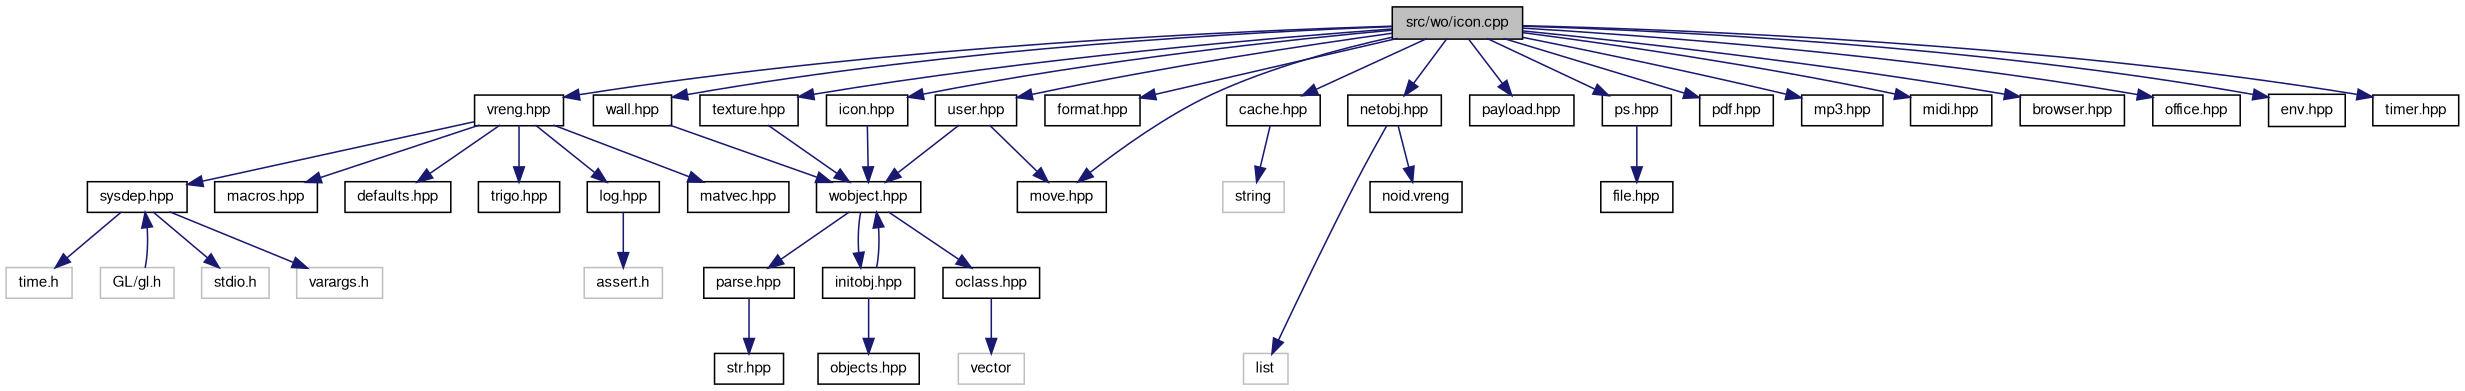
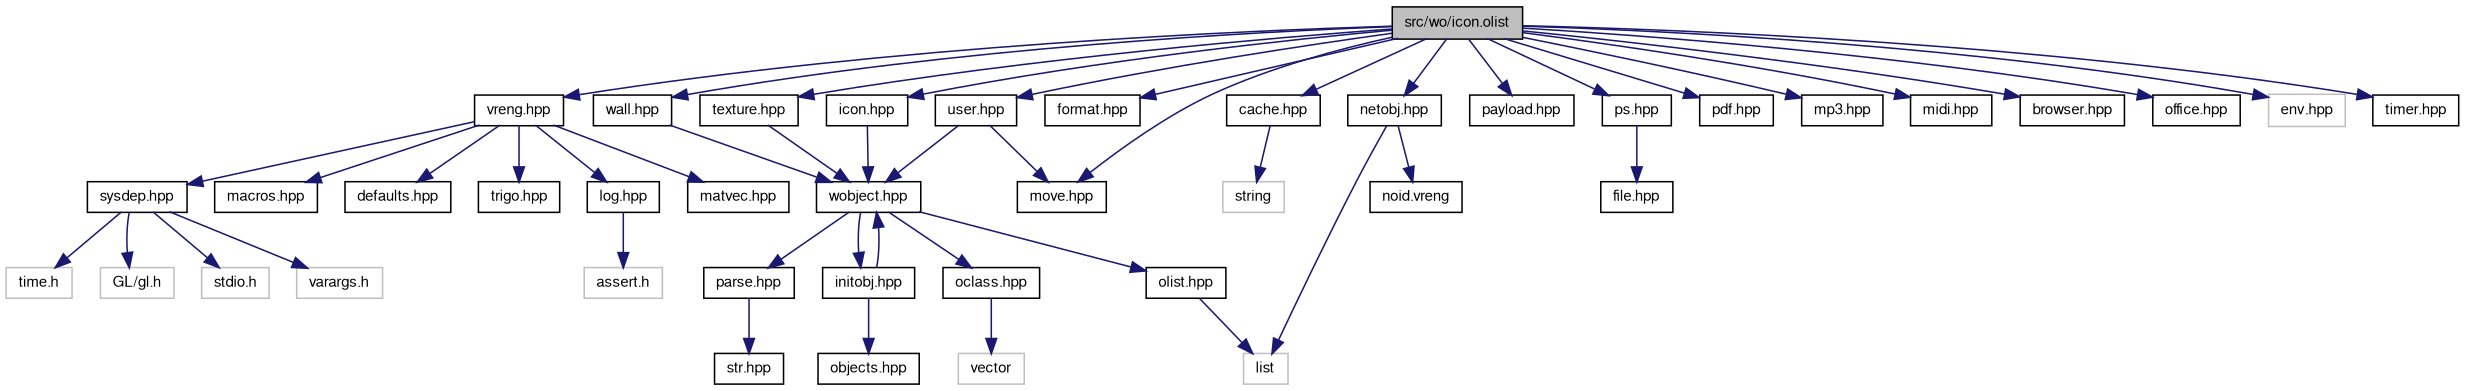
node "src/wo/icon.cpp": label "src/wo/icon.cpp" -> "src/wo/icon.olist"
node "env.hpp": color black -> grey75
edge "GL/gl.h" -> "sysdep.hpp": reversed
node "olist.hpp": added
